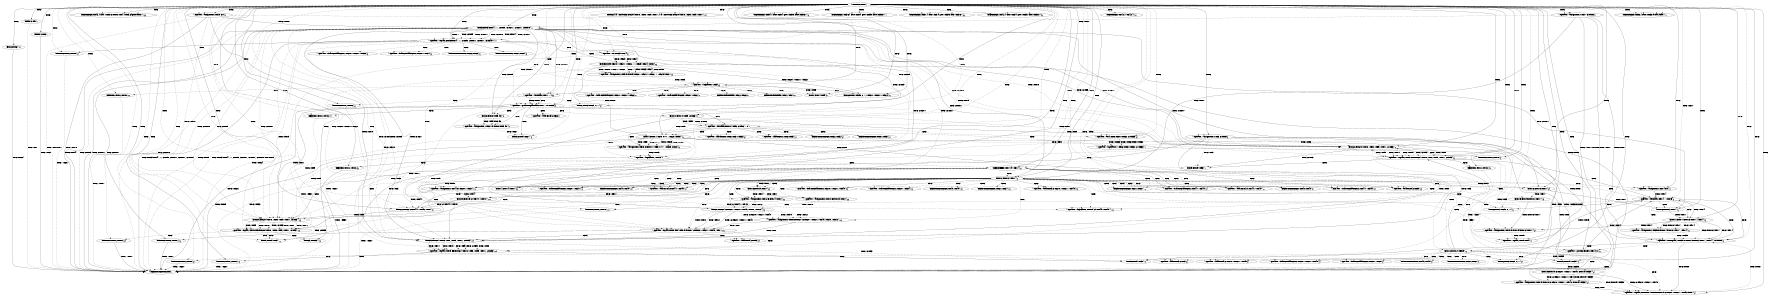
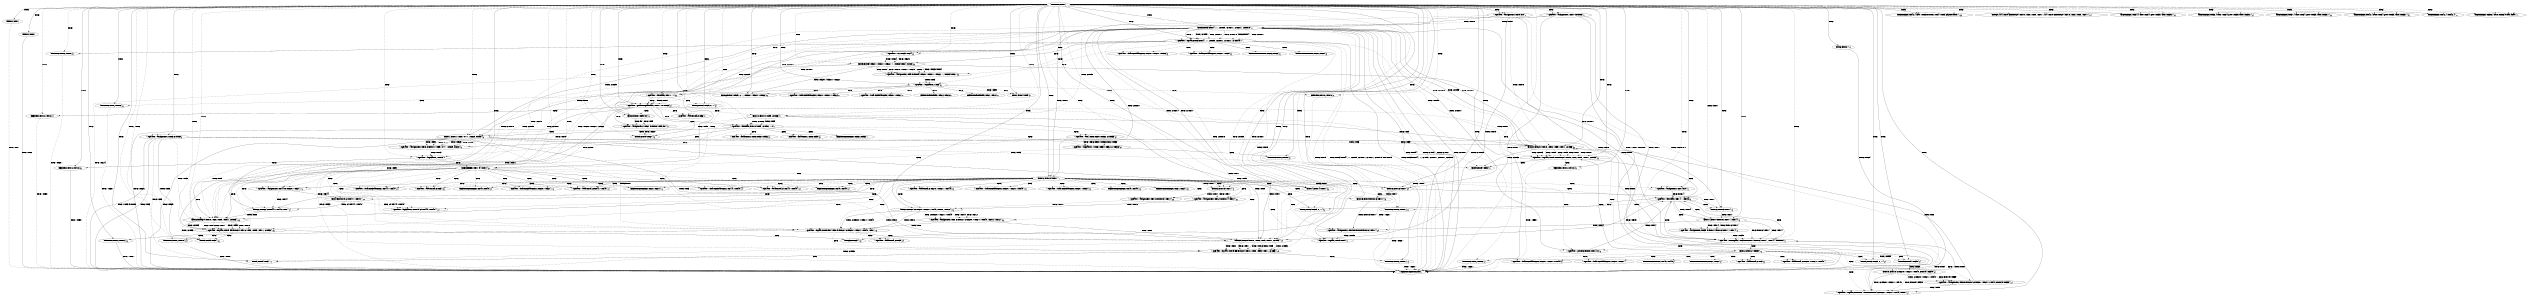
edge "(METHOD,FUN1)" -> "(<operator>.and,VAR6.VAR31.VAR32 & VAR33)": removed, label "DDG:"
node "(FIELD_IDENTIFIER,VAR31,VAR31)": removed
edge "(<operator>.assignment,VAR14 = 0)" -> "(<operator>.lessThan,VAR14 < VAR15)": label "DDG: VAR14" -> "DDG: DDG14"
